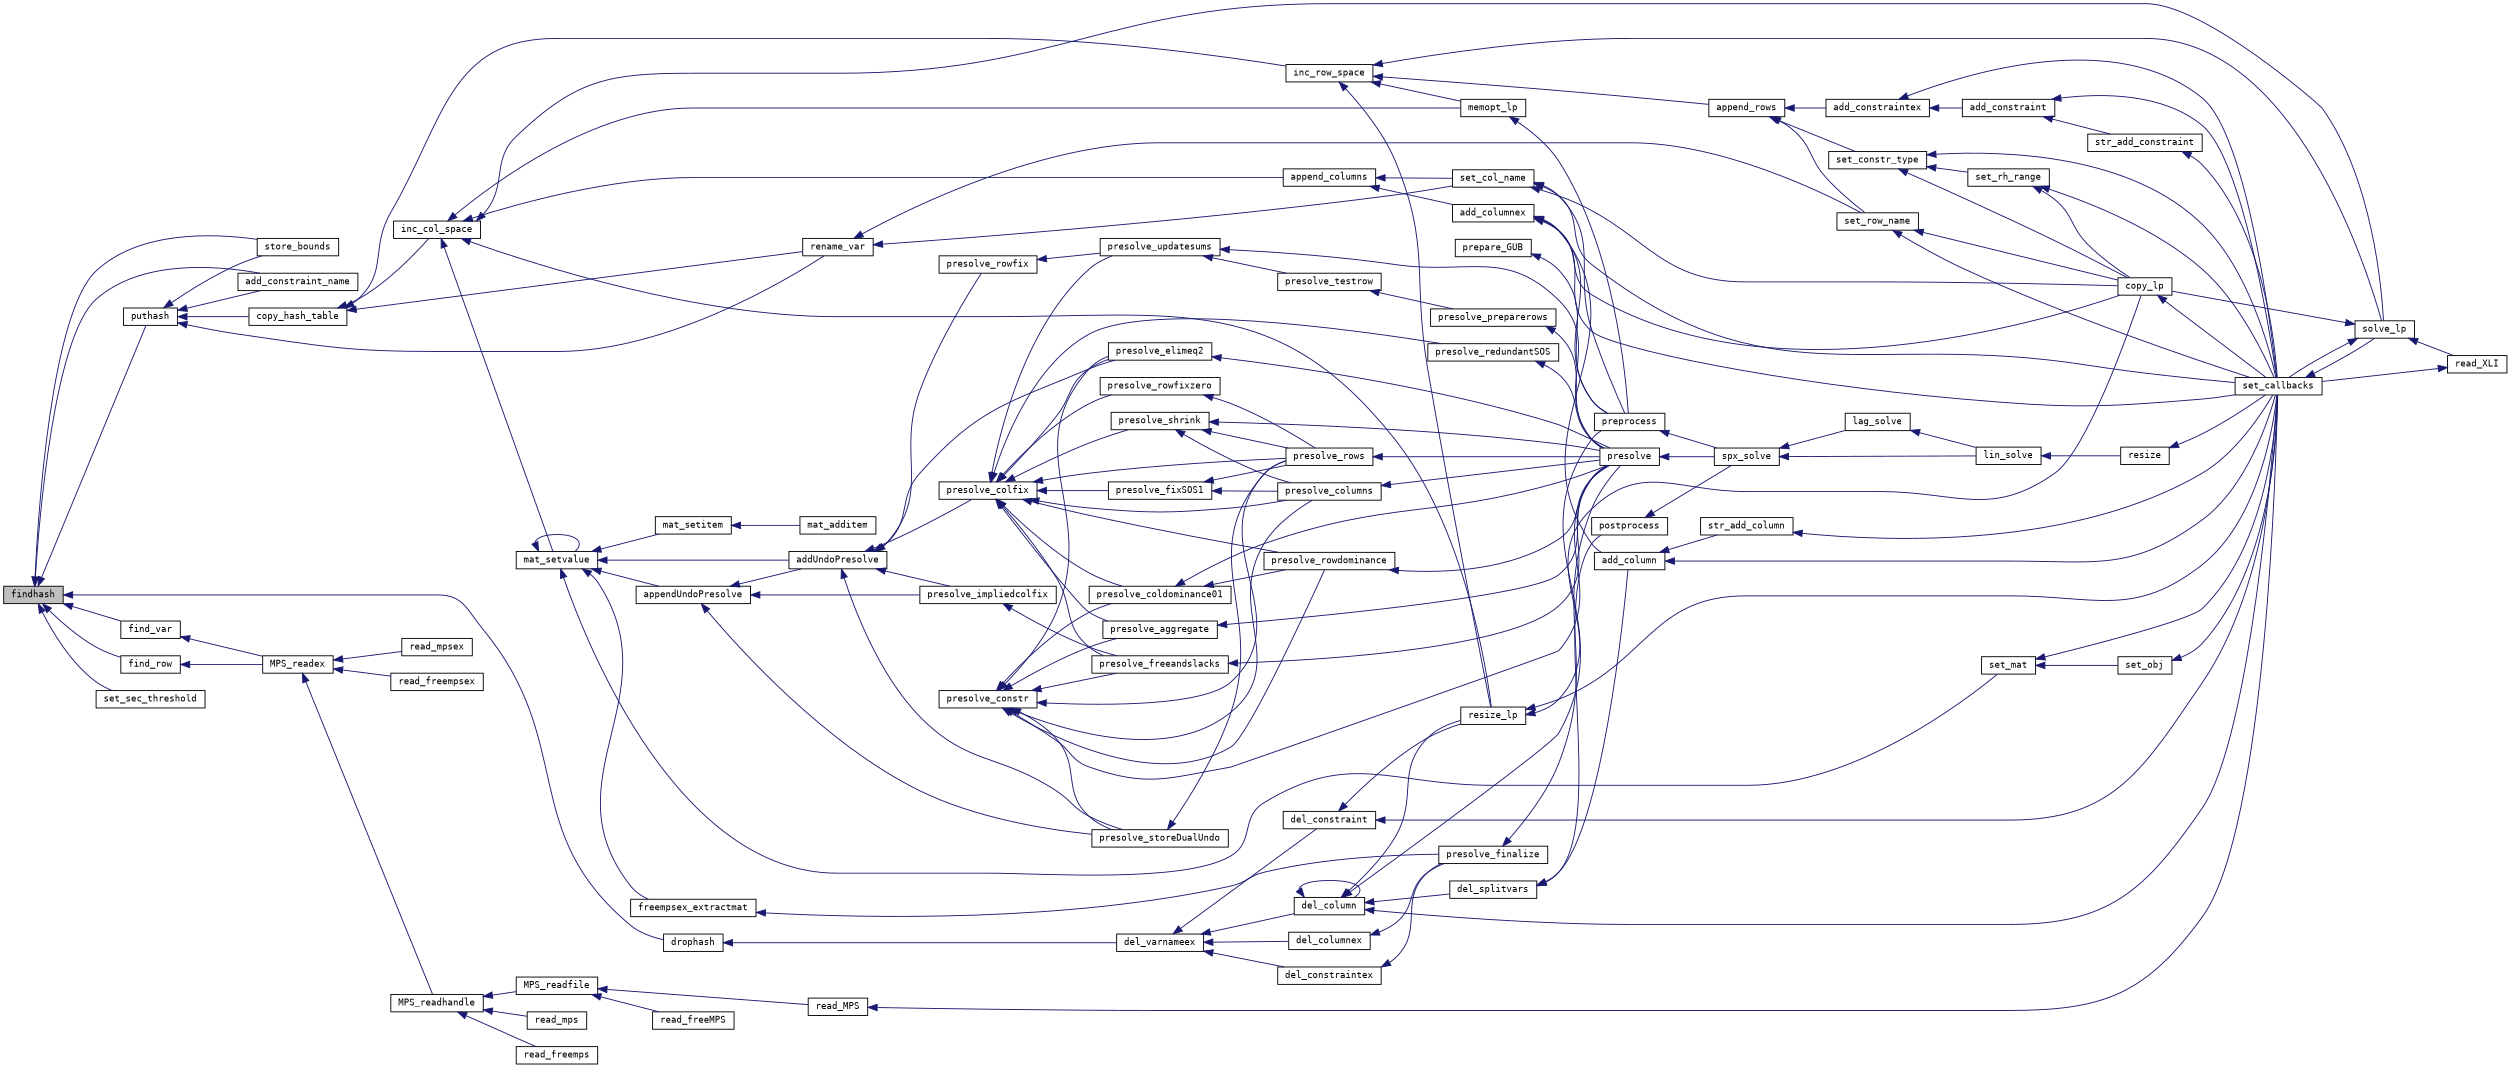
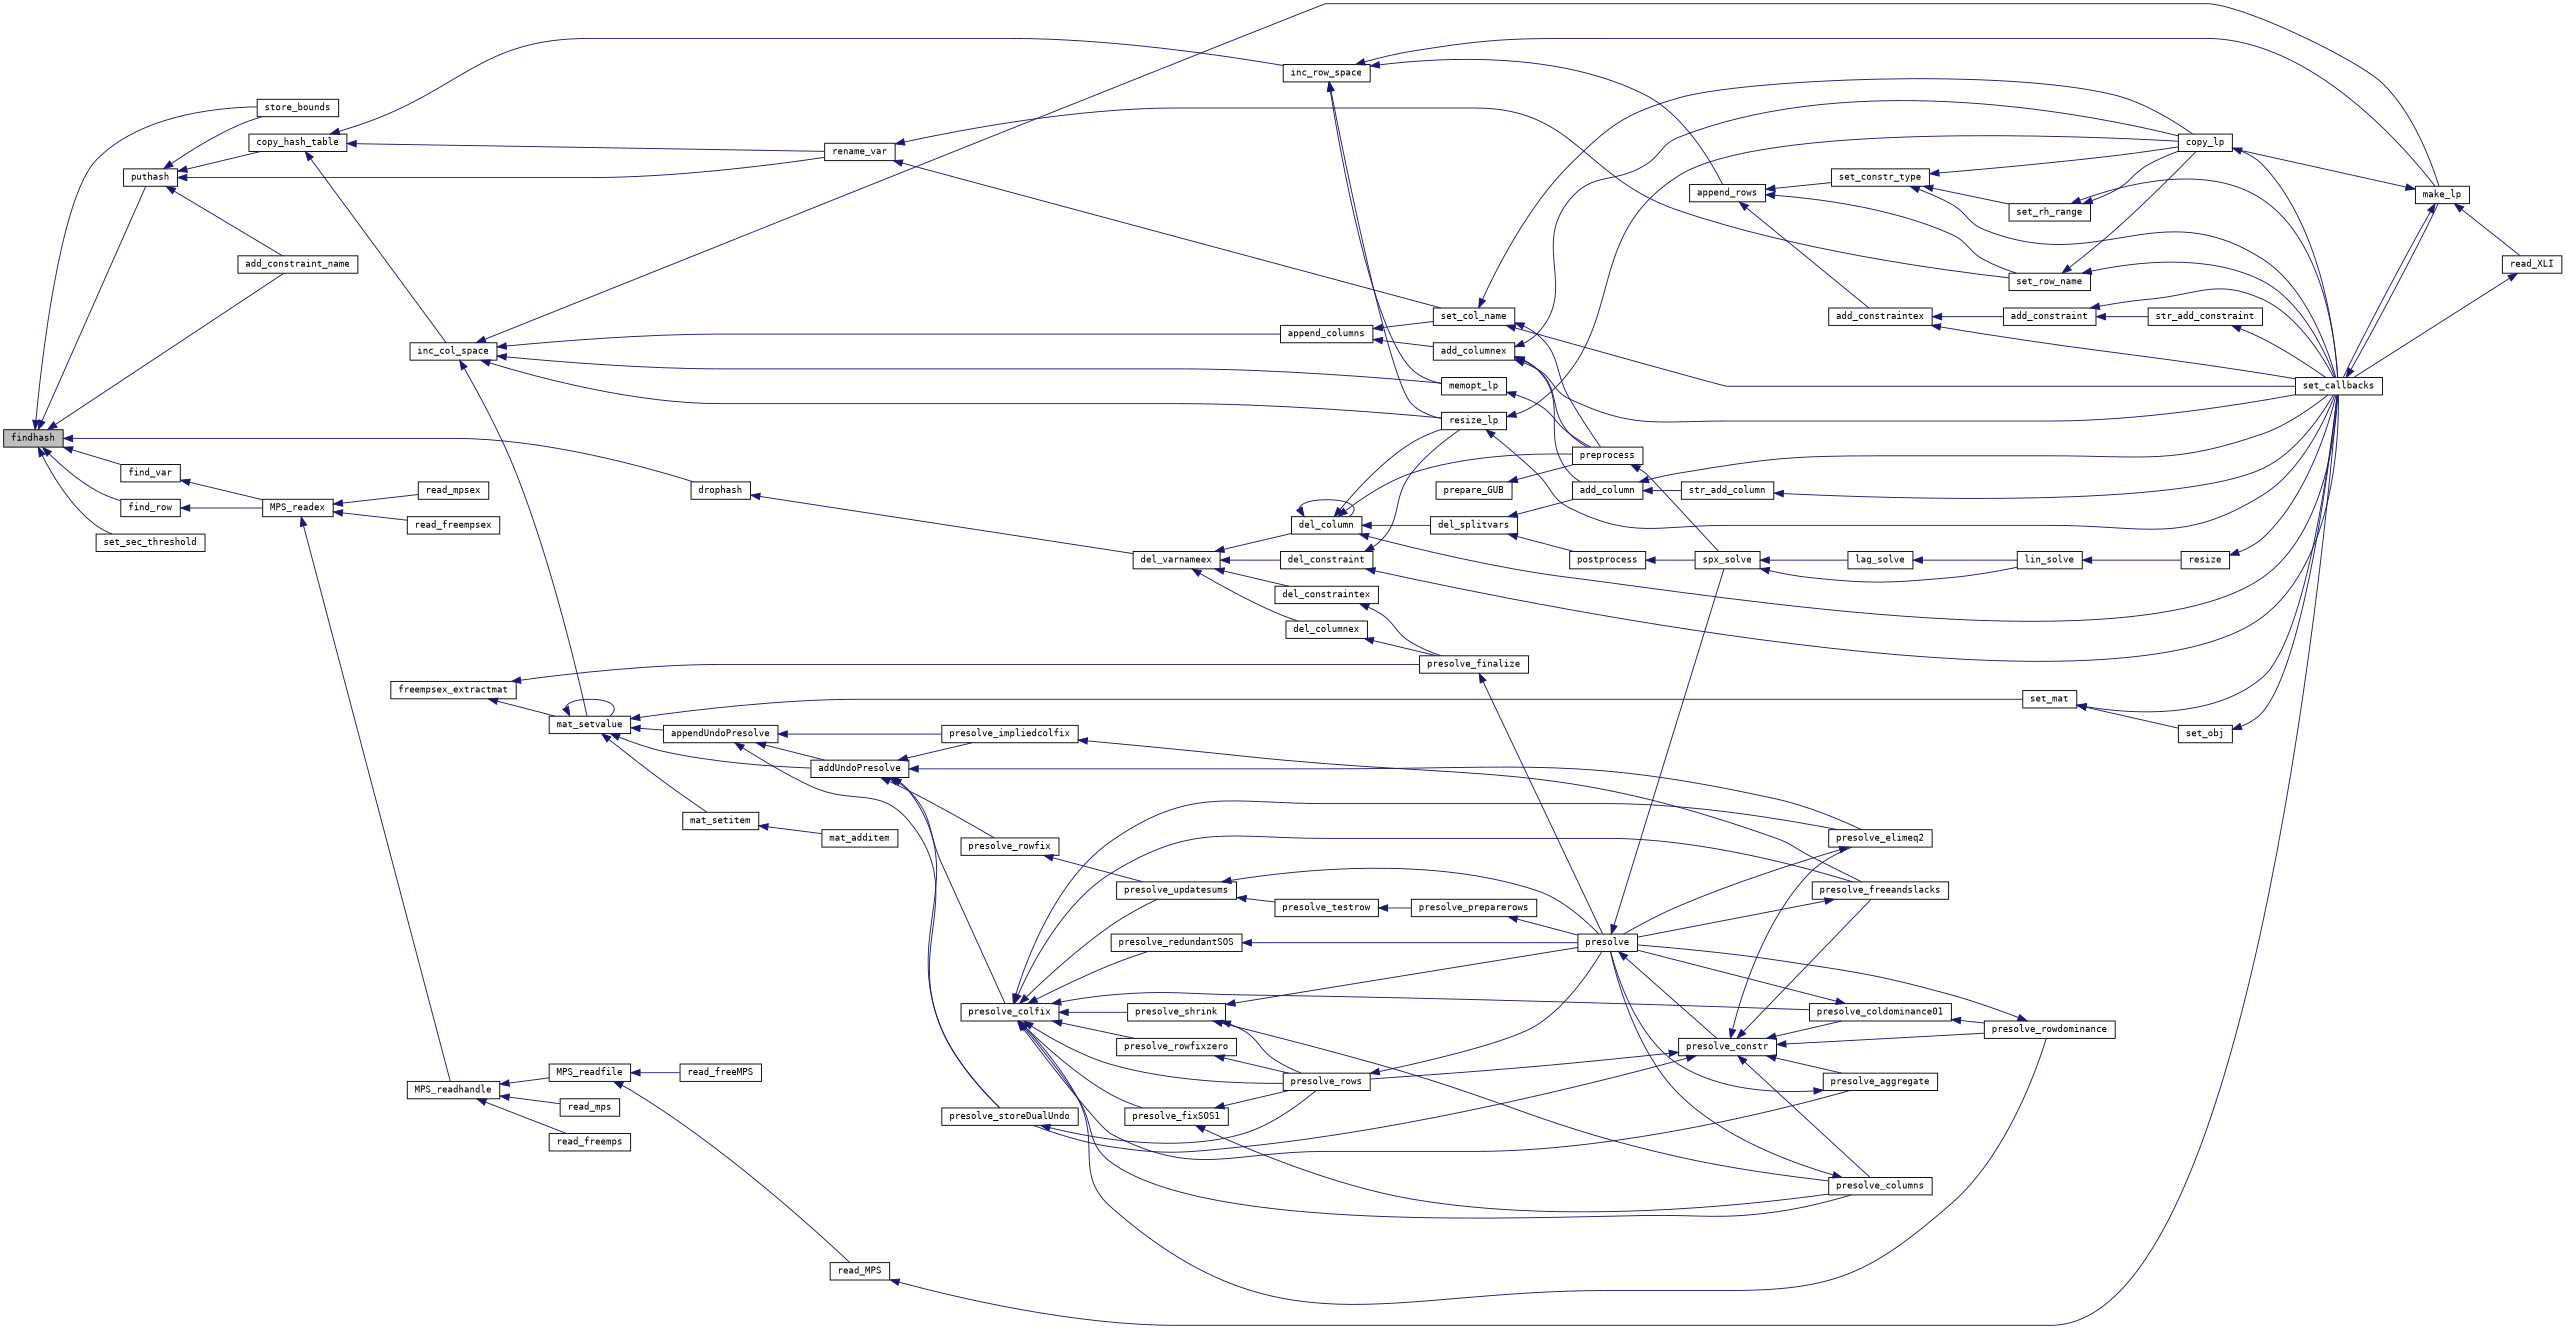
node "solve_lp": label "solve_lp" -> "make_lp"
edge "presolve" -> "presolve_constr": reversed
edge "freempsex_extractmat" -> "mat_setvalue": reversed
